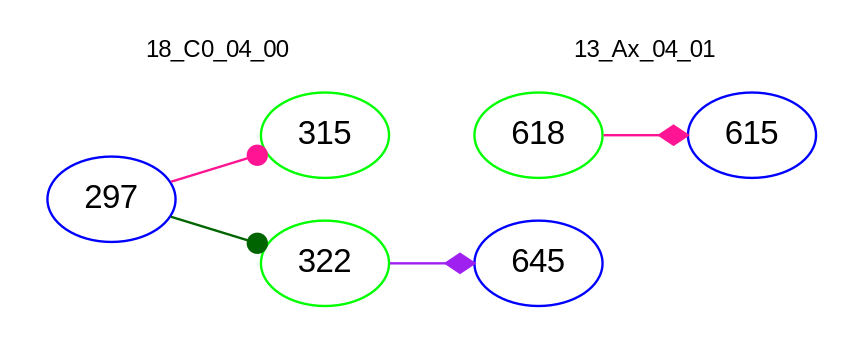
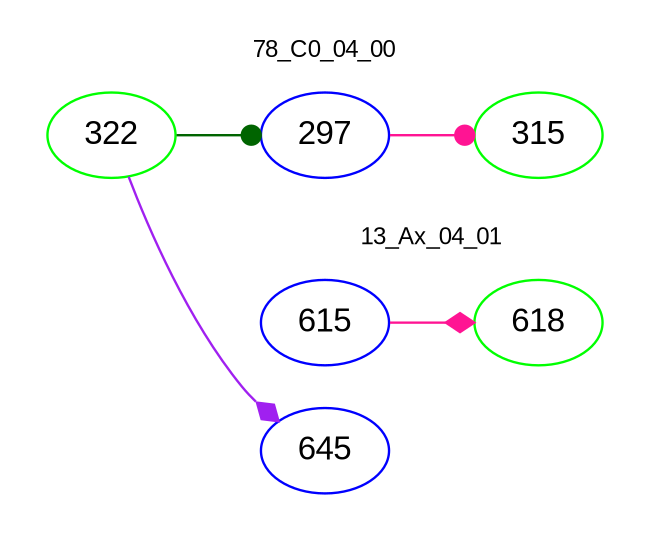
cluster "18_C0_04_00": label "18_C0_04_00" -> "78_C0_04_00"
edge "618" -> "615": reversed
edge "297" -> "322": reversed
